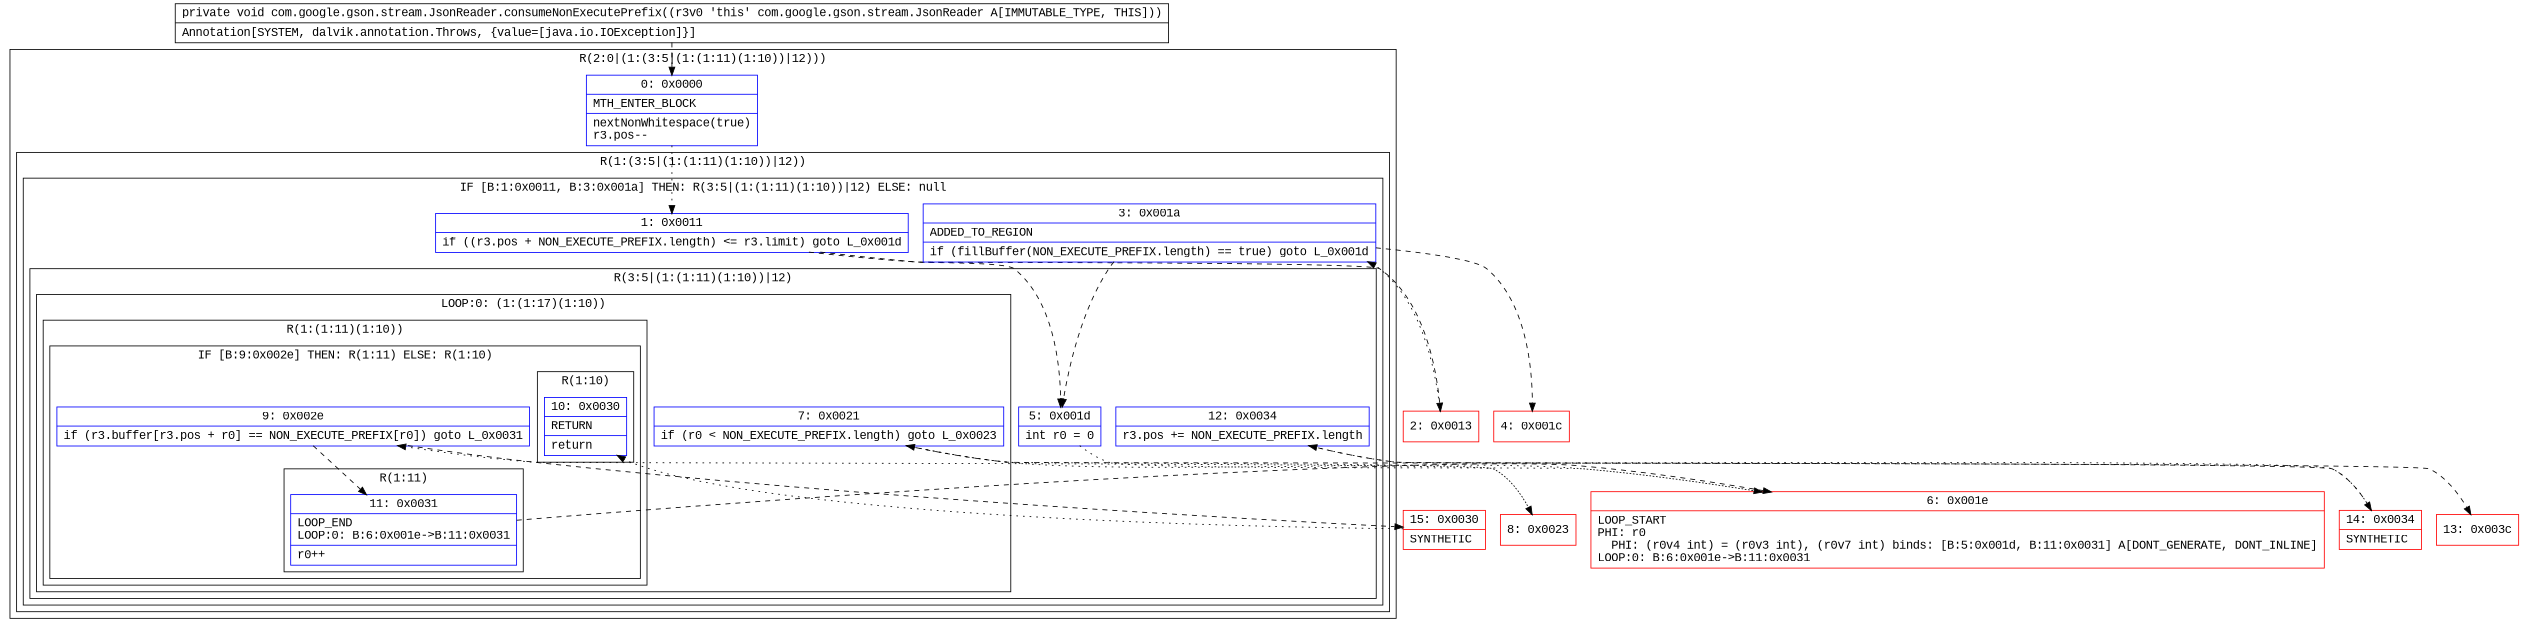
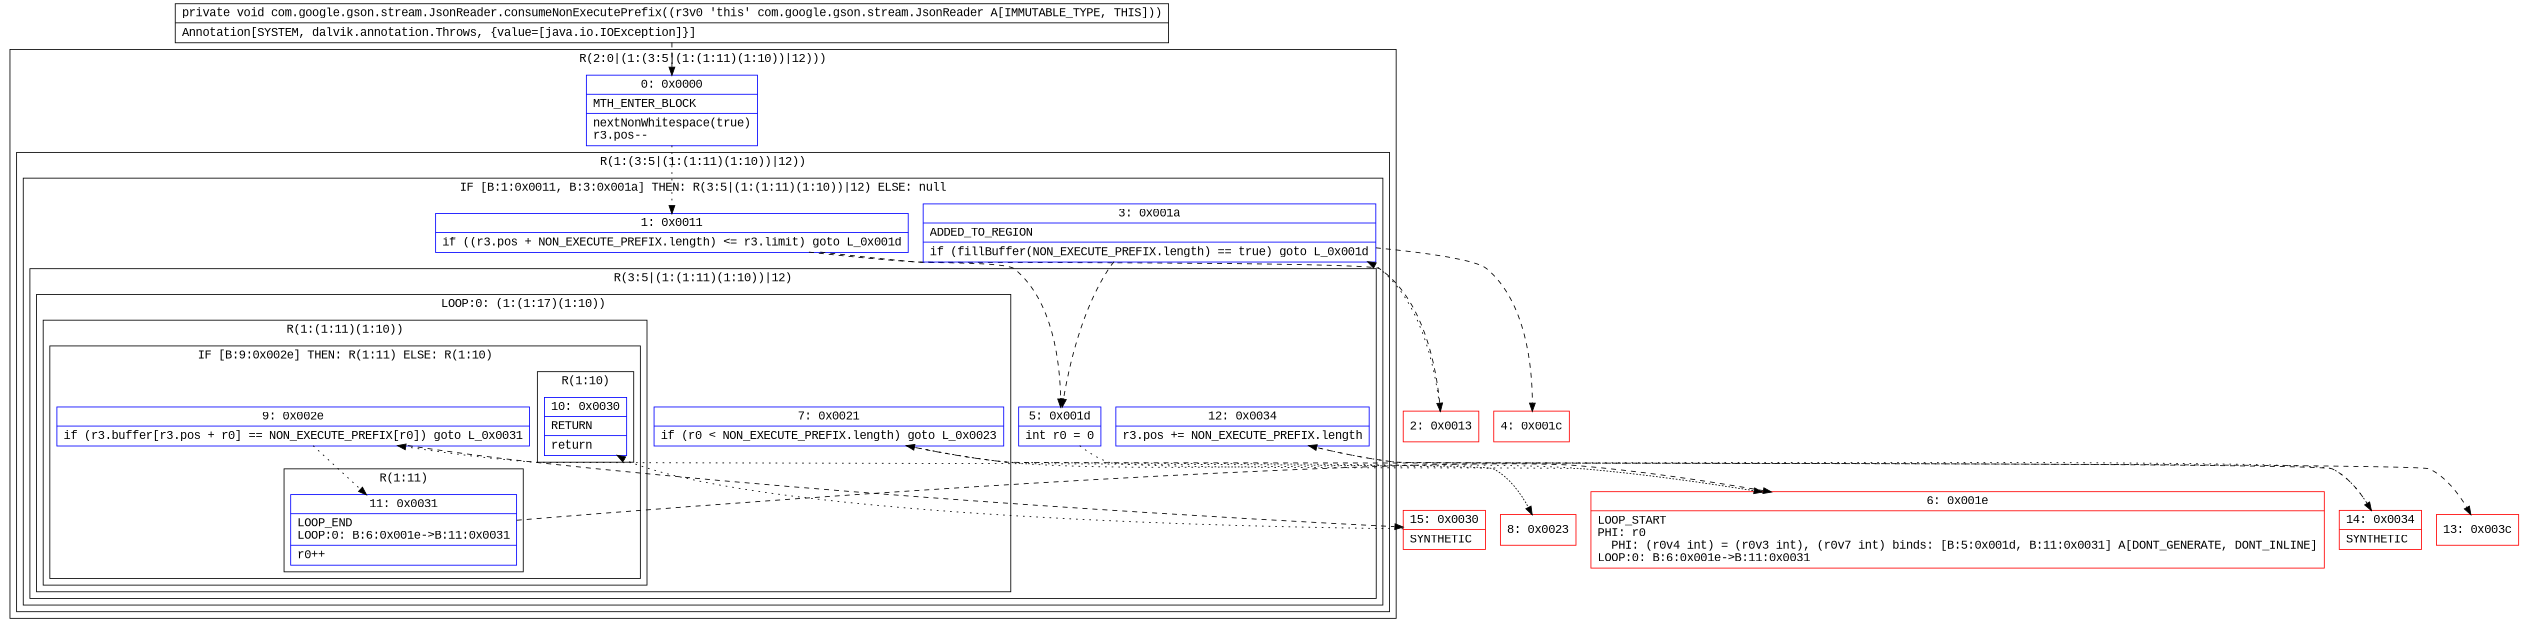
edge "9: 0x002e" -> "11: 0x0031": style dashed -> dotted
